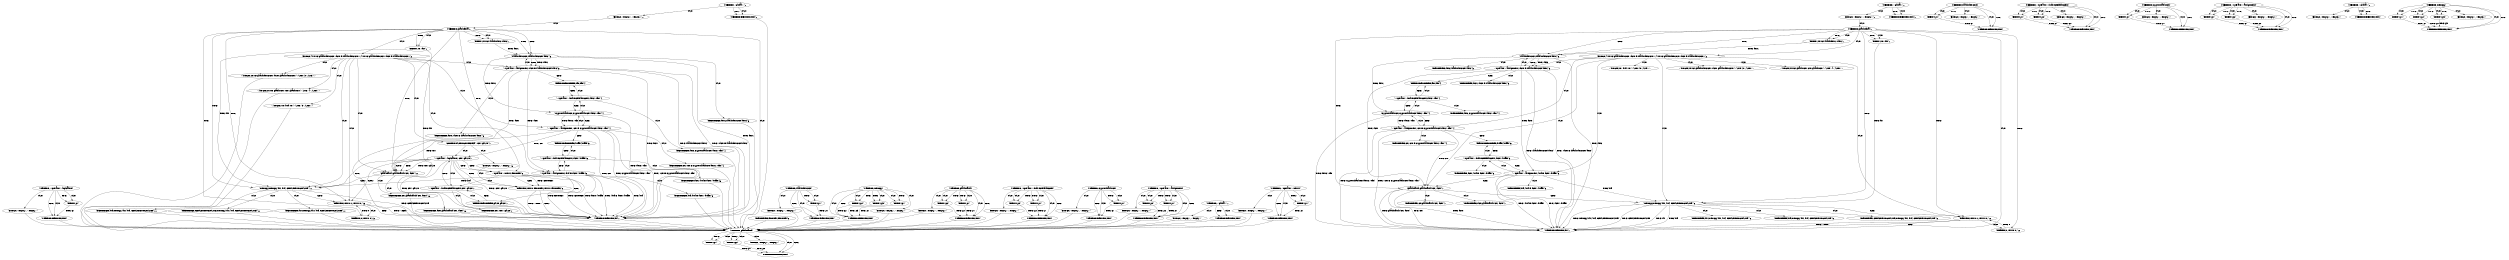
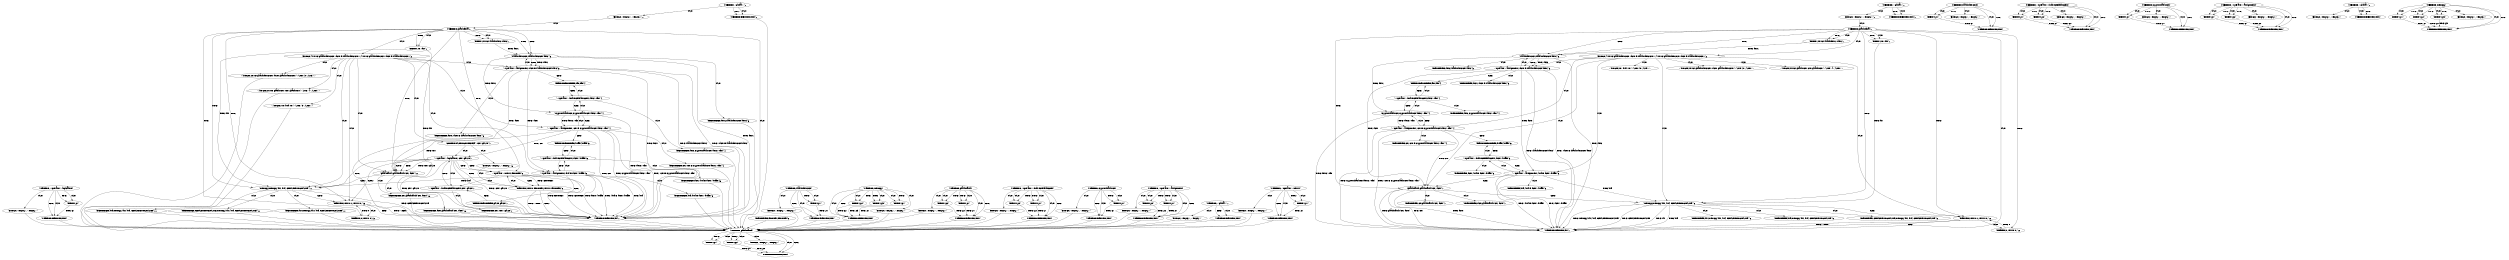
edge "(RETURN,return -ENOKEY;,return -ENOKEY;)" -> "(<operator>.minus,-ENOKEY)": added, label "AST:"
edge "(<operator>.indirectFieldAccess,ctx->gf128)" -> "(FIELD_IDENTIFIER,gf128,gf128)": removed, label "AST:"
